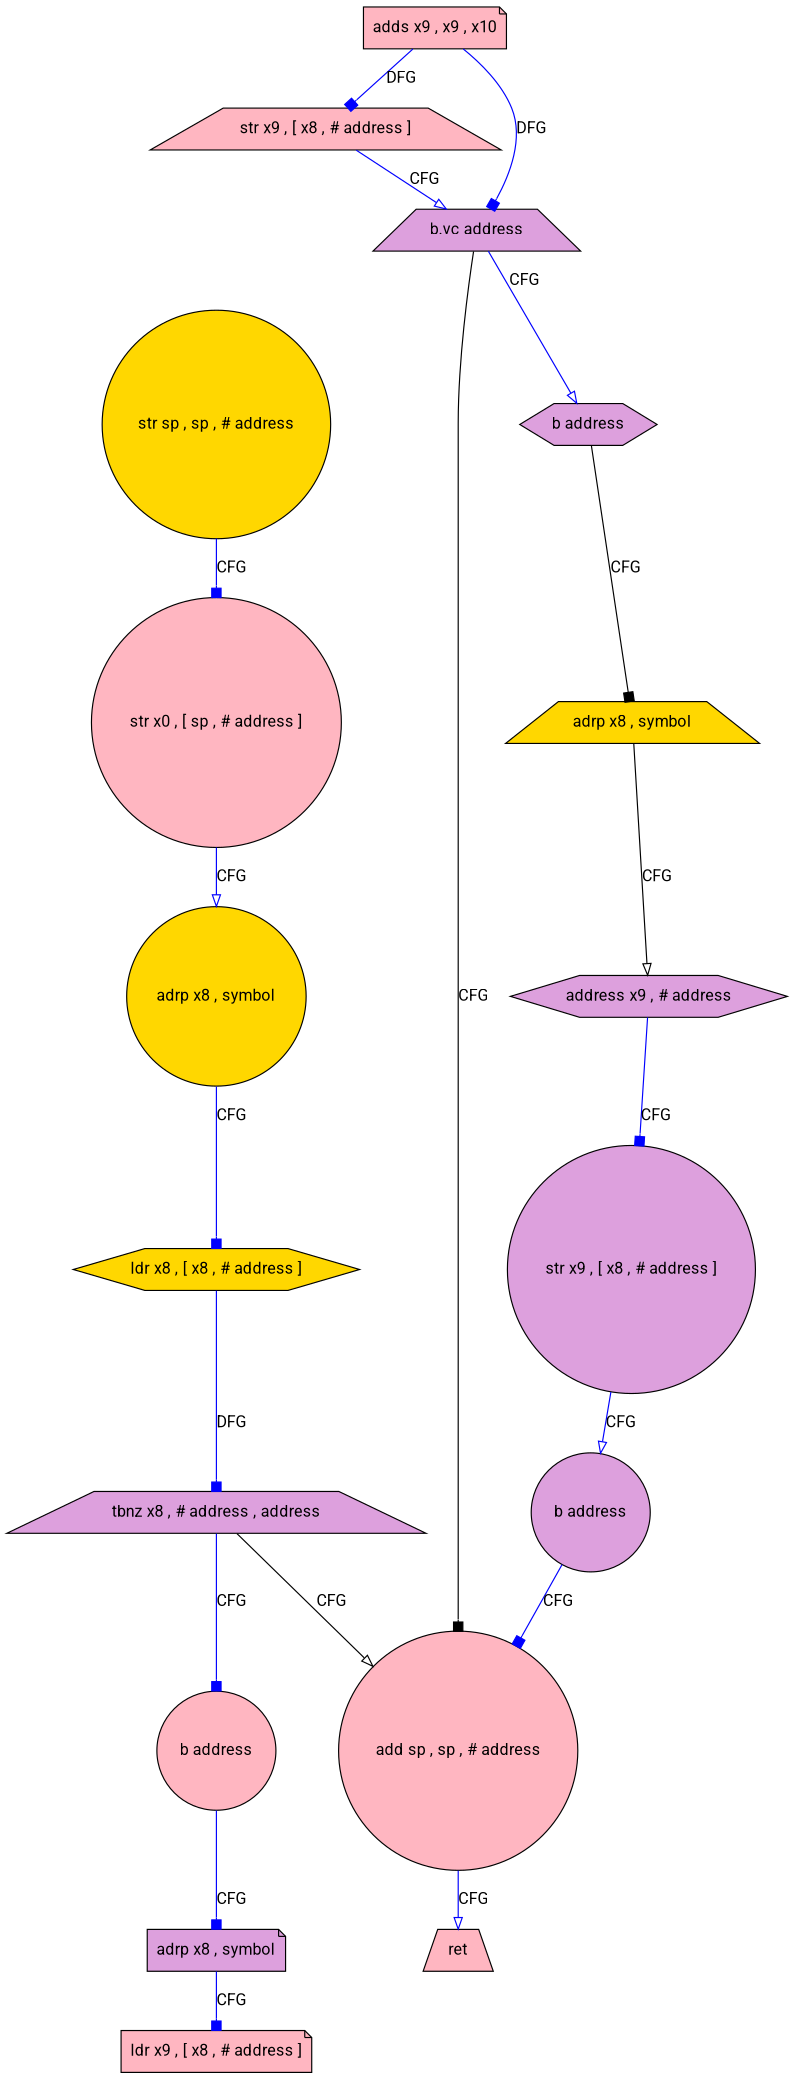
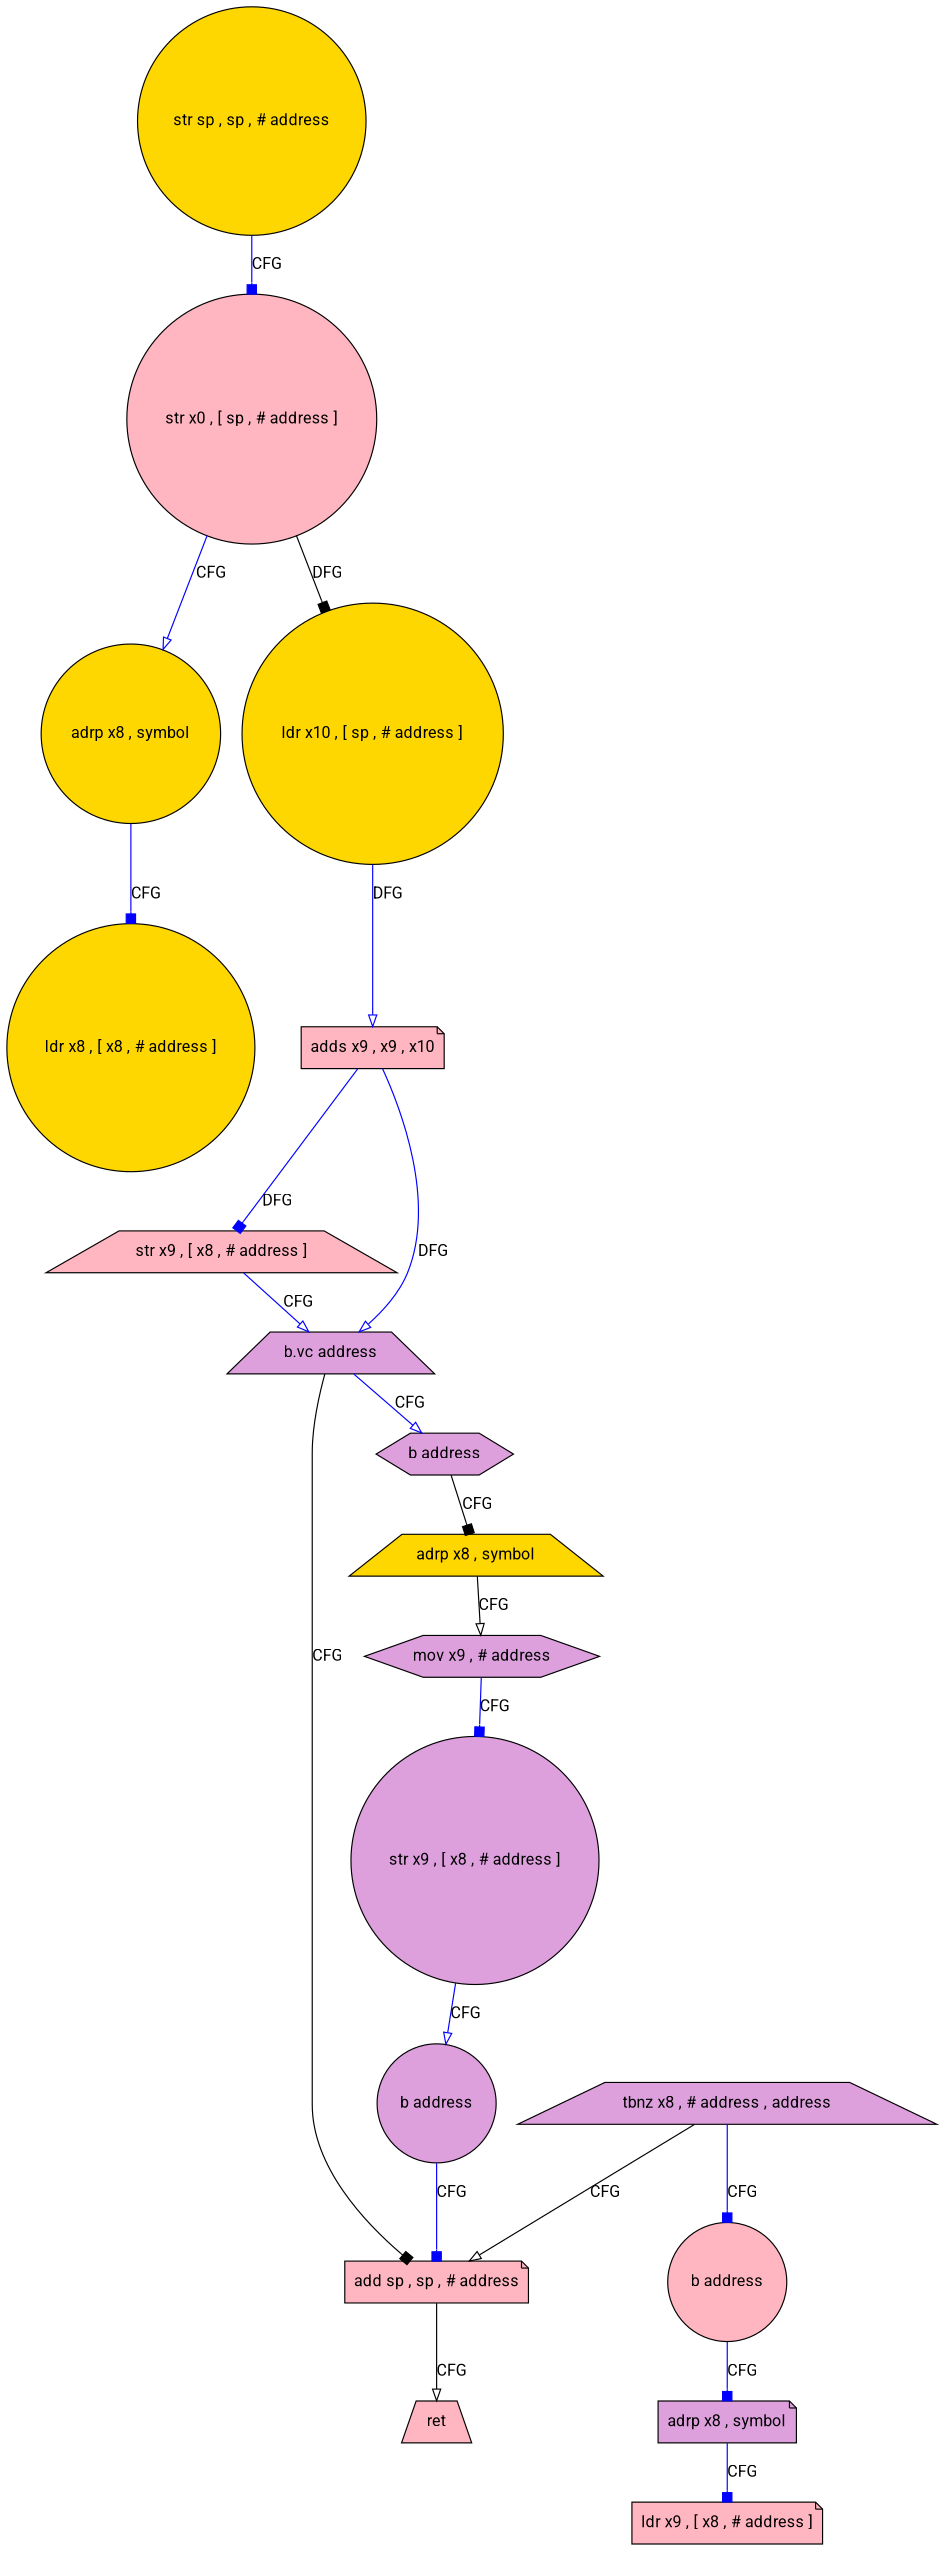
edge "adds x9 , x9 , x10" -> "b.vc address": arrowhead box -> onormal
node "ldr x10 , [ sp , # address ]": added
node "address x9 , # address": label "address x9 , # address" -> "mov x9 , # address"
node "ldr x8 , [ x8 , # address ]": shape hexagon -> circle
edge "ldr x8 , [ x8 , # address ]" -> "tbnz x8 , # address , address": removed, label "DFG"
node "add sp , sp , # address": shape circle -> note
edge "add sp , sp , # address" -> "ret": color blue -> black
